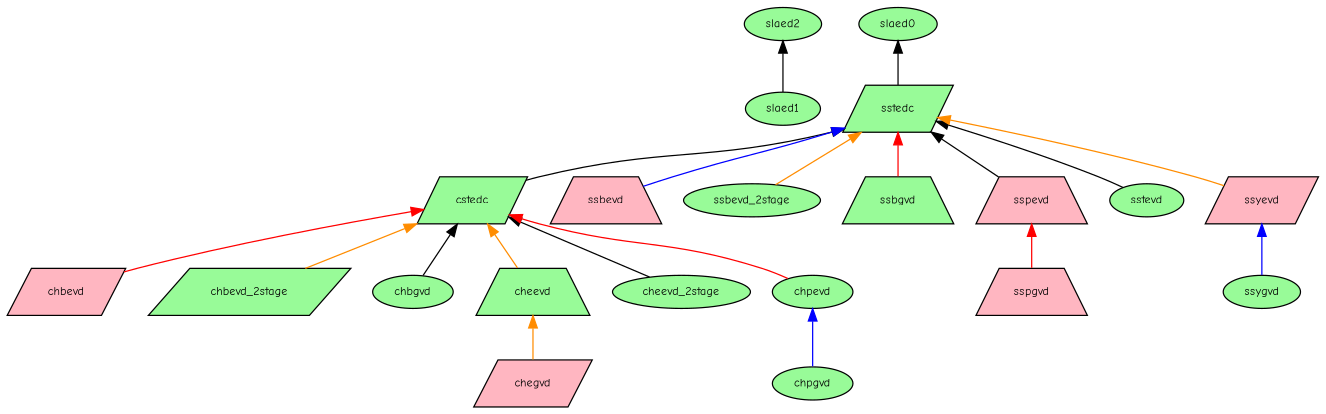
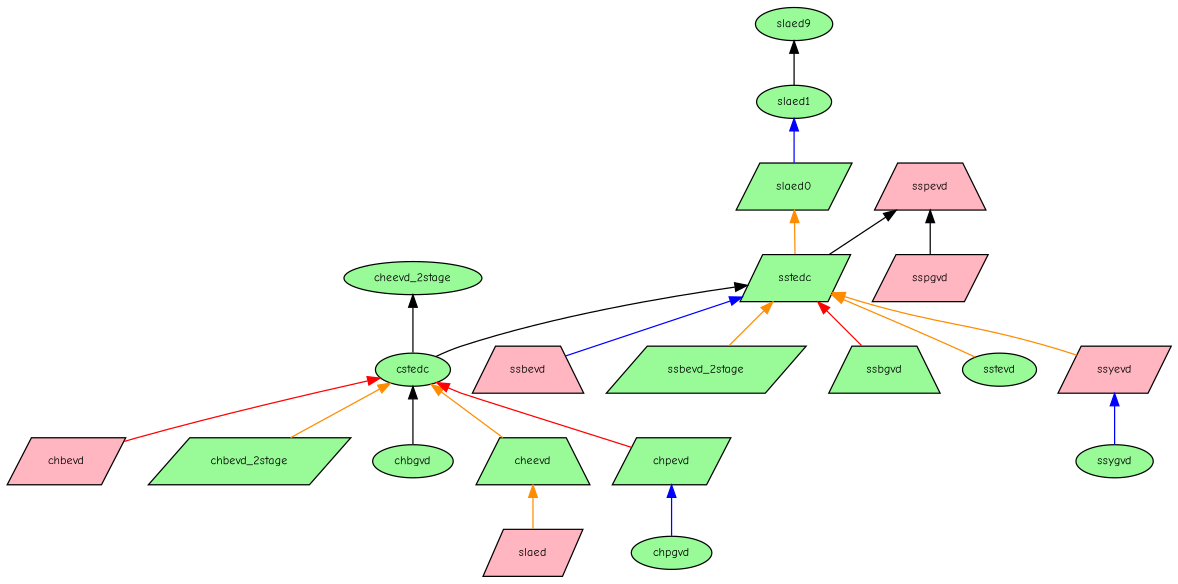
node "slaed2": label "slaed2" -> "slaed9"
node "slaed0": shape ellipse -> parallelogram
edge "sstedc" -> "slaed0": color black -> darkorange
edge "slaed0" -> "slaed1": added
edge "sstevd" -> "sstedc": color black -> darkorange
edge "sspevd" -> "sstedc": reversed
node "cstedc": shape parallelogram -> ellipse
node "ssbevd_2stage": shape ellipse -> parallelogram
edge "cheevd_2stage" -> "cstedc": reversed
edge "sspgvd" -> "sspevd": color red -> black
node "chpevd": shape ellipse -> parallelogram
node "sspgvd": shape trapezium -> parallelogram
node "chegvd": label "chegvd" -> "slaed"
